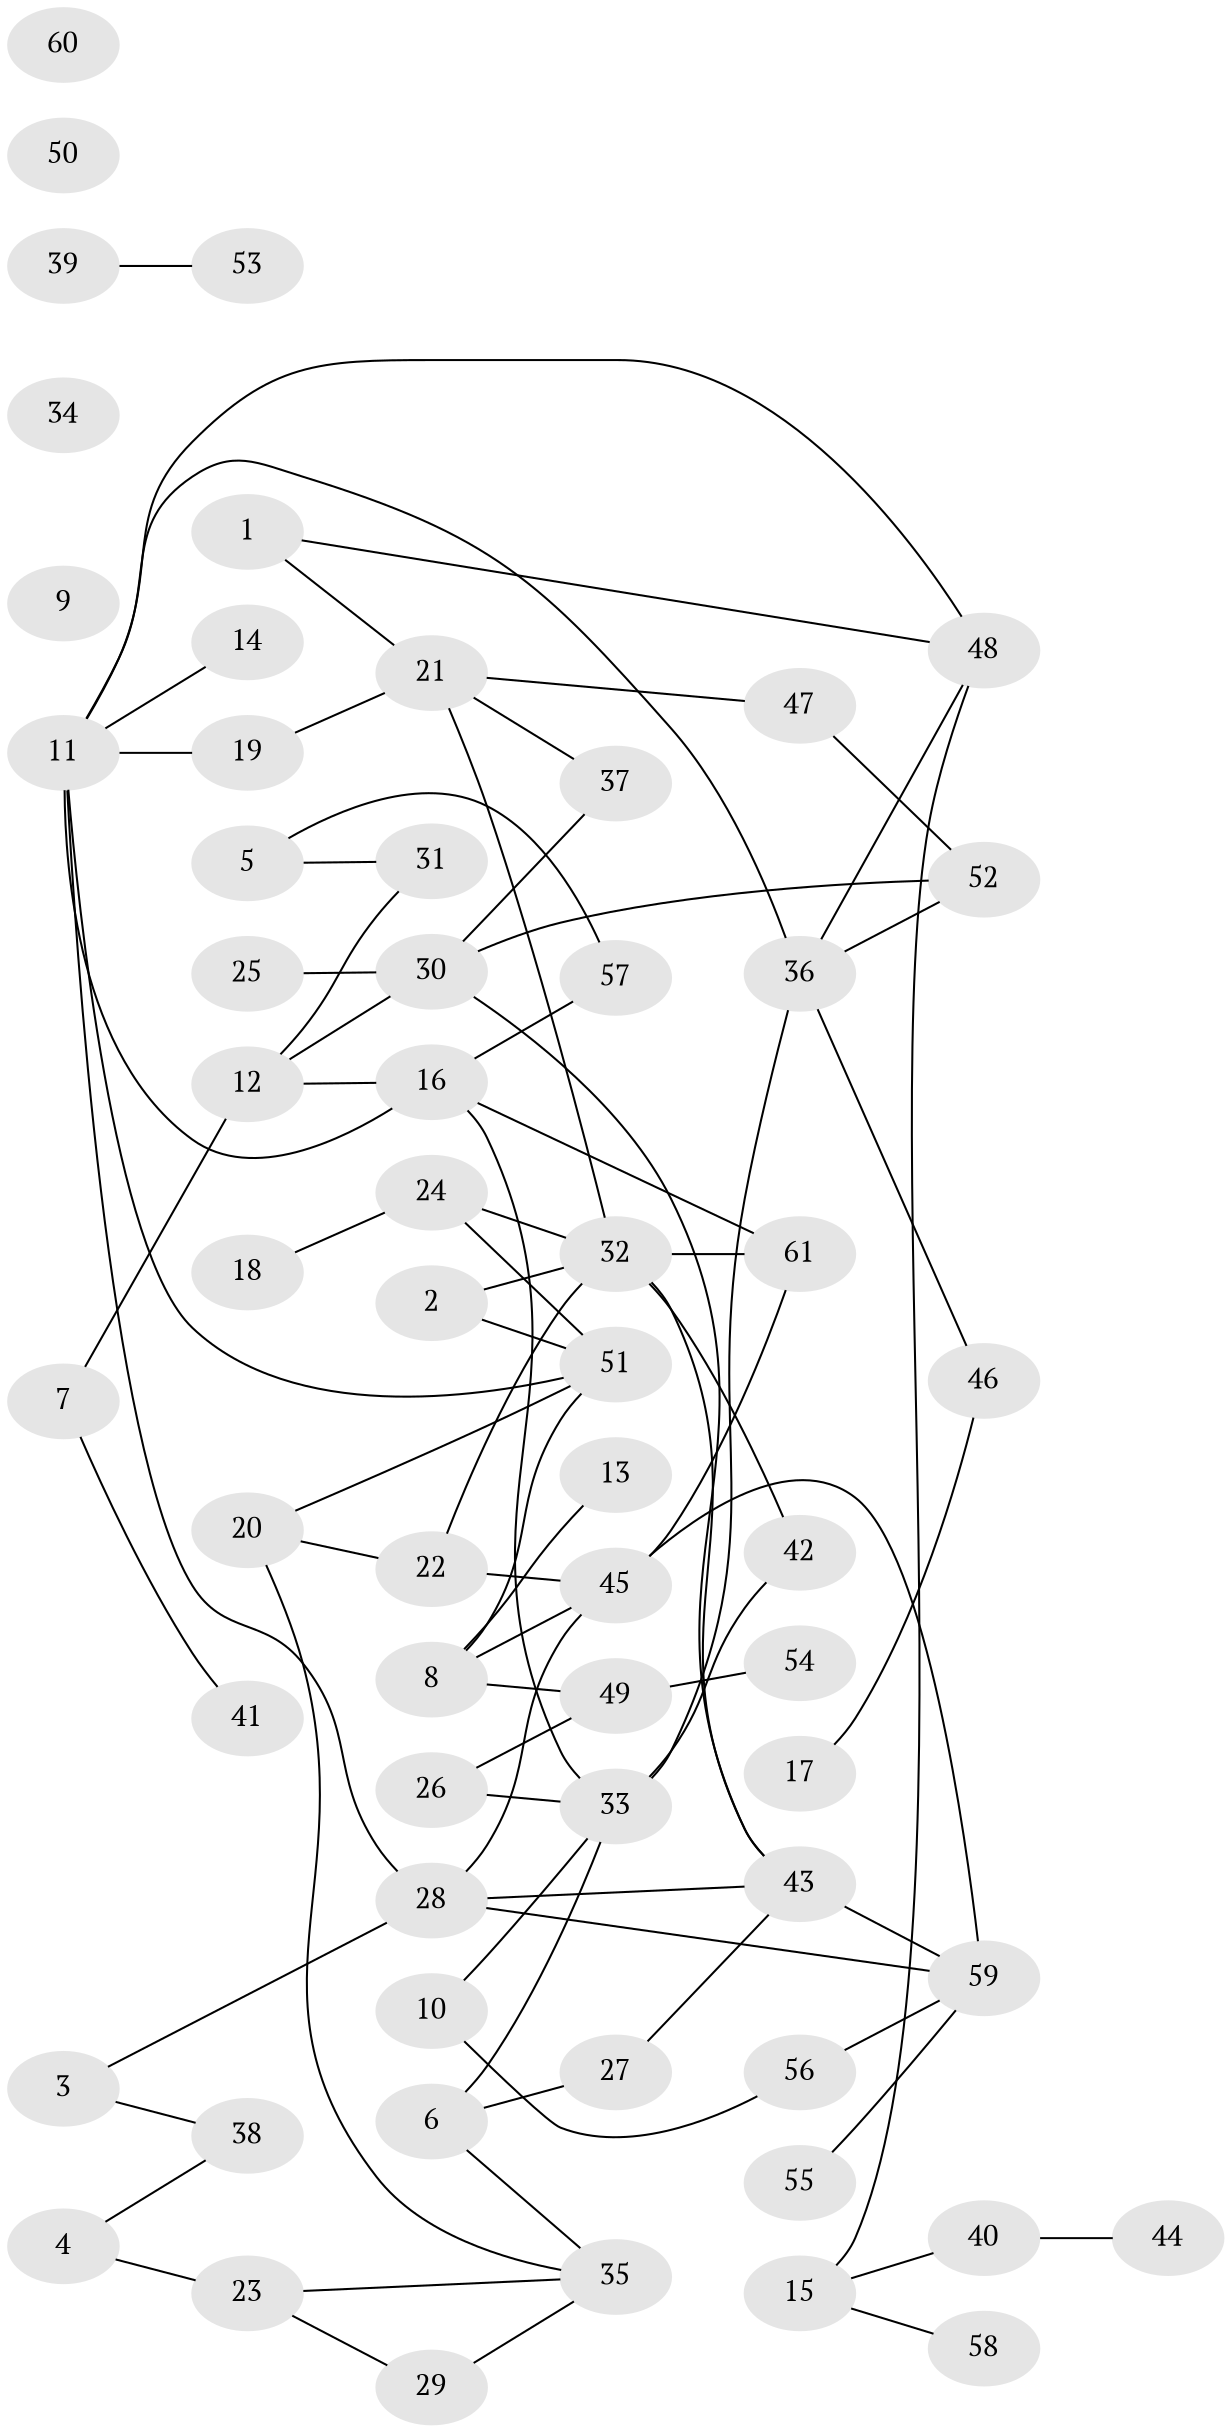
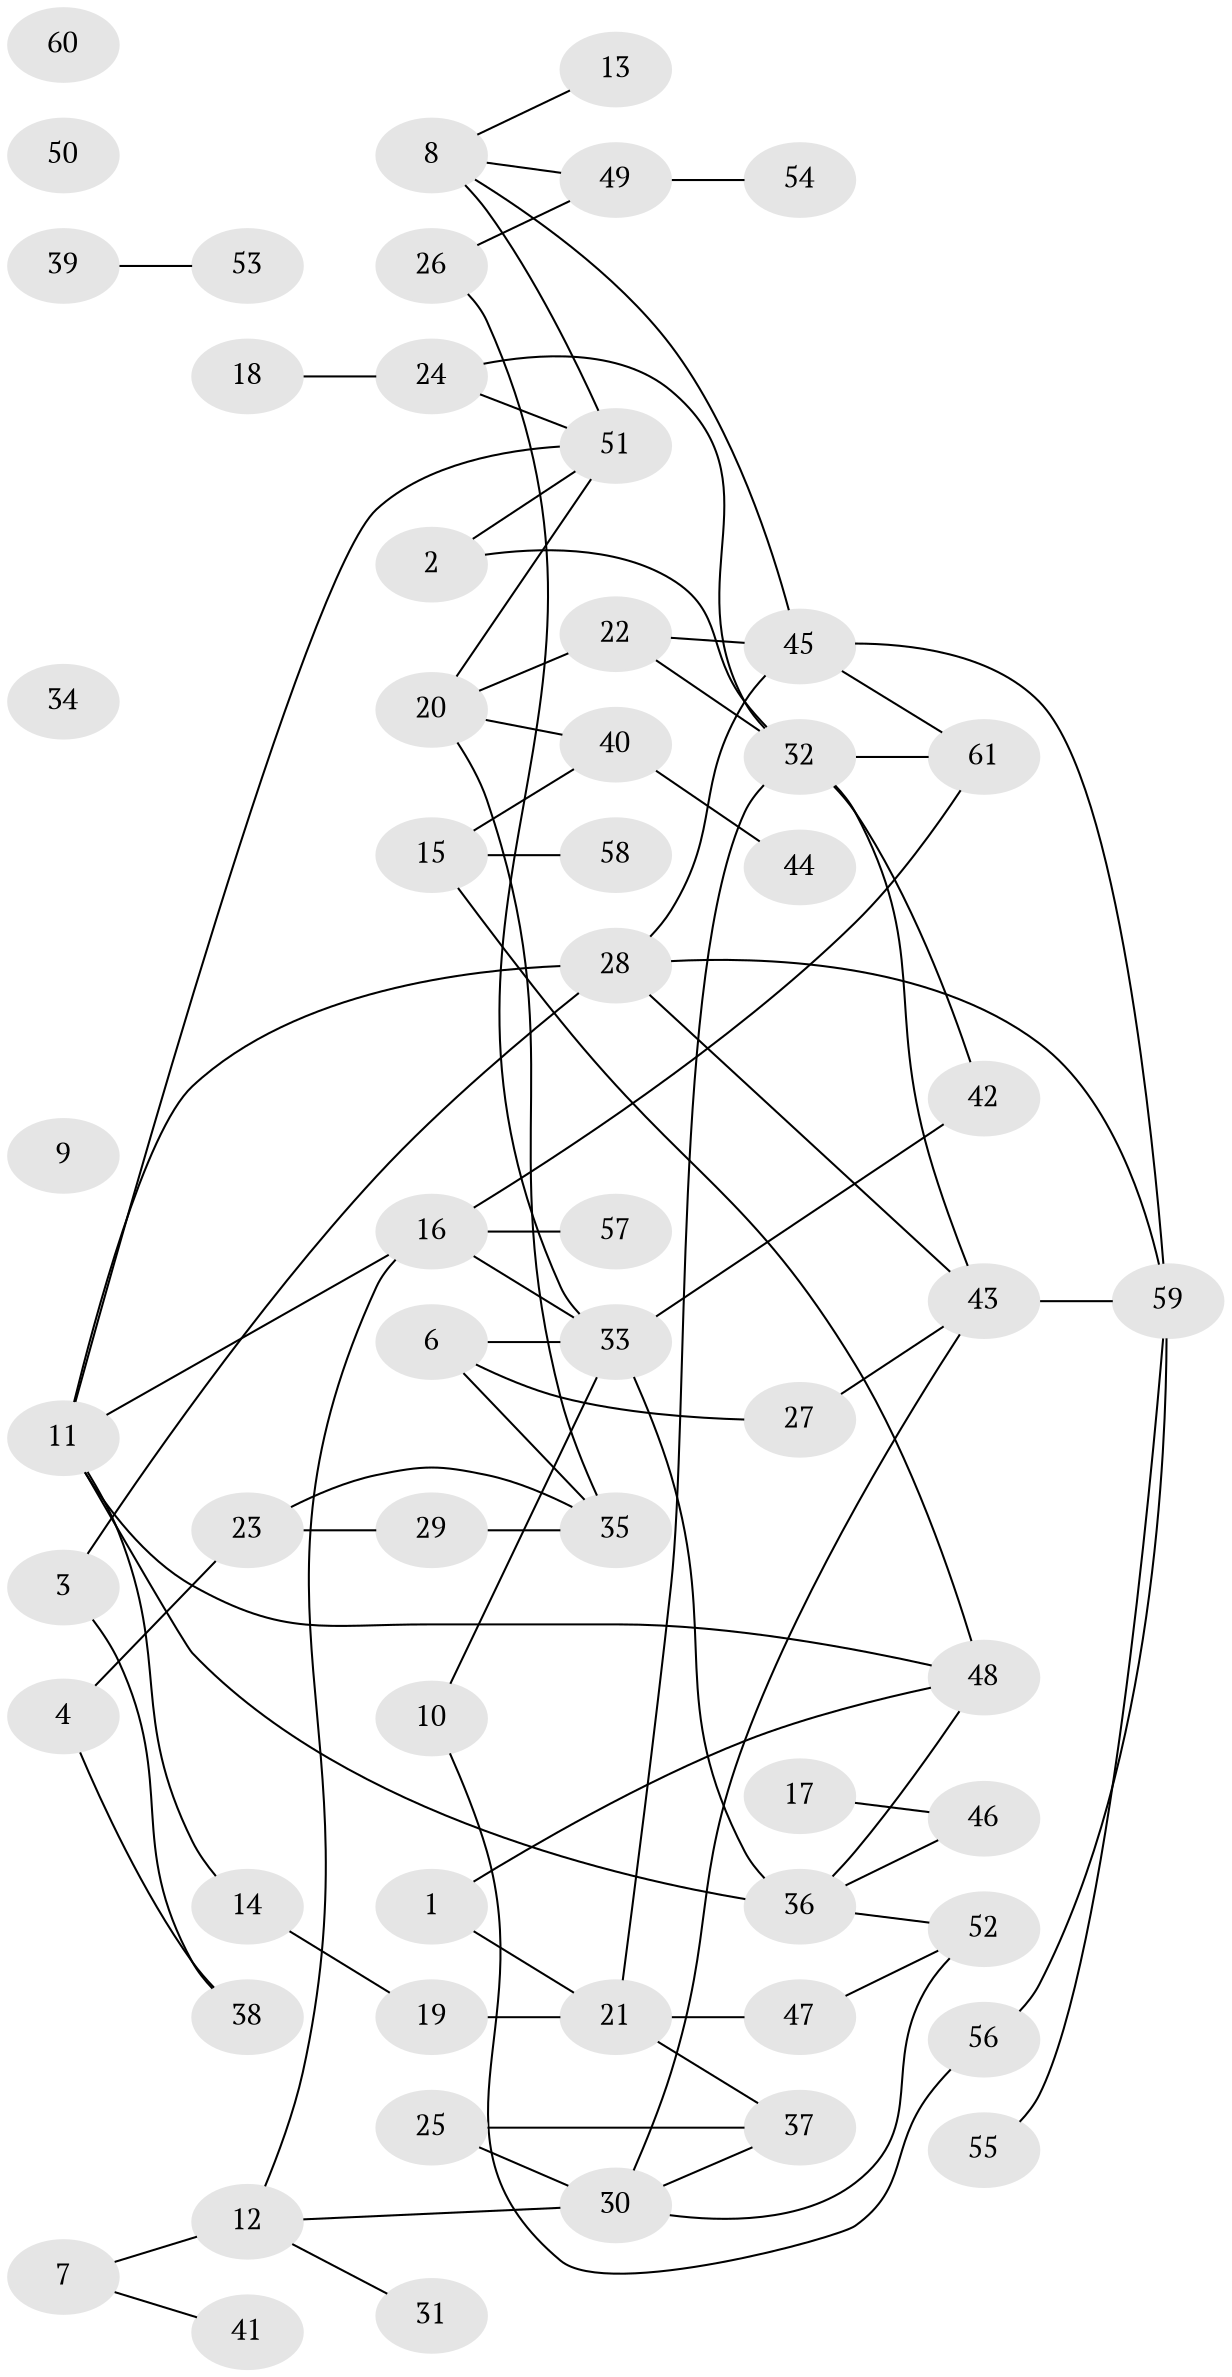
edge "20" -- "40": added
edge "11" -- "19": now "14" -- "19"
node "5": removed
edge "25" -- "37": added
